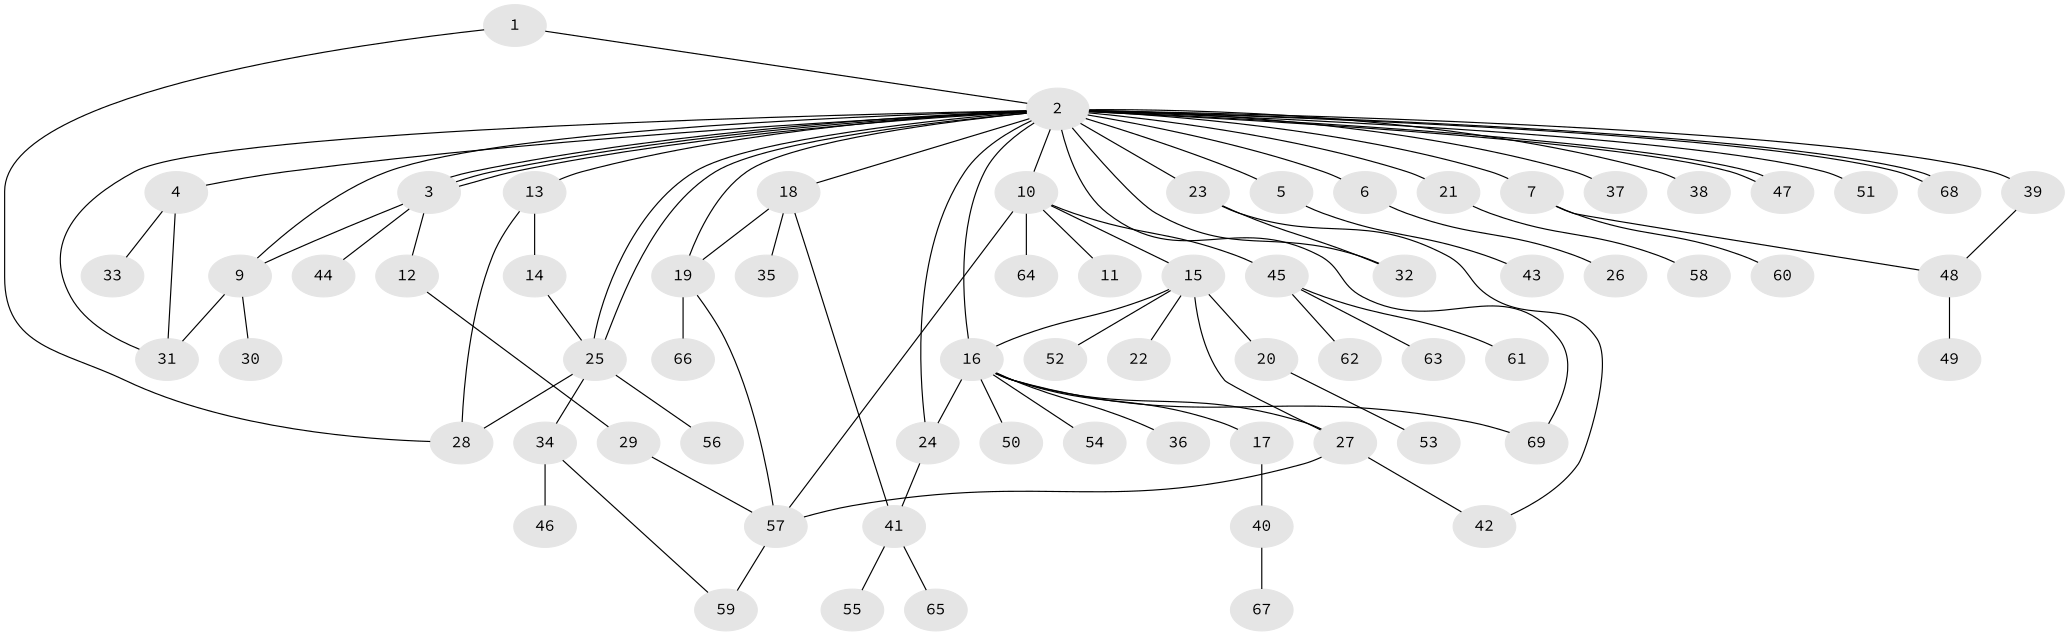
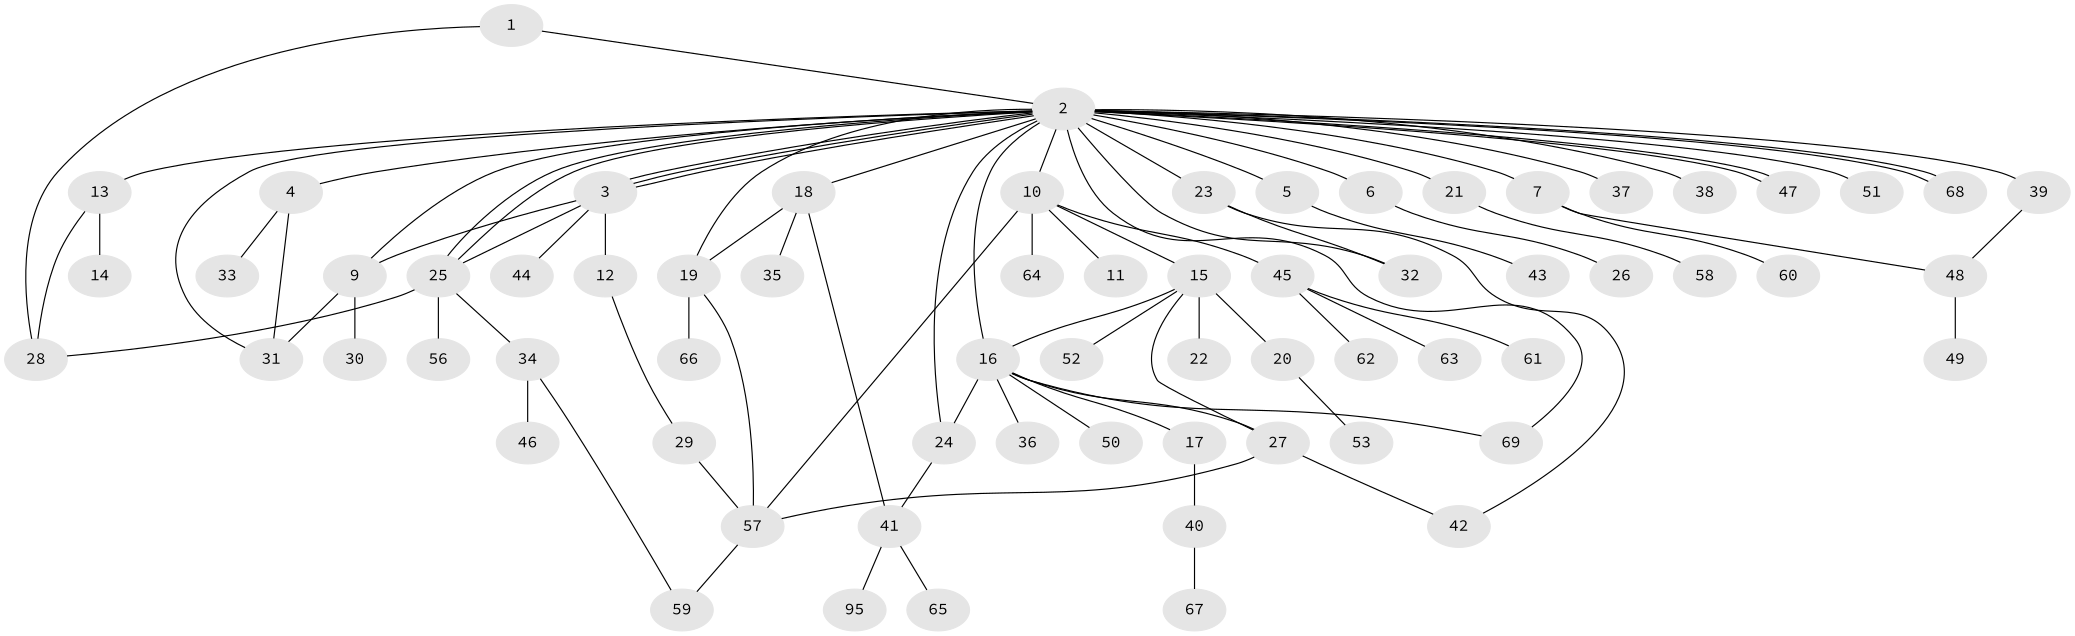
edge "14" -- "25": now "3" -- "25"
node "54": removed
node "55": label "55" -> "95"
